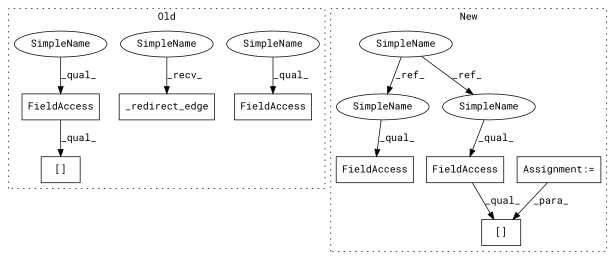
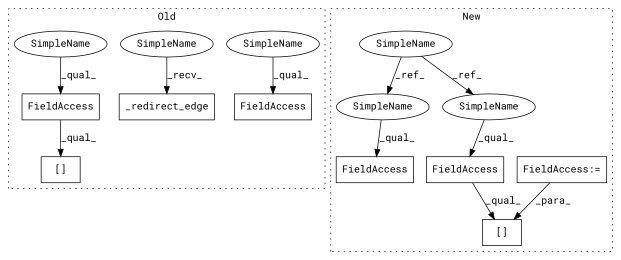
node "Assignment:=": label "Assignment:=" -> "FieldAccess:="
